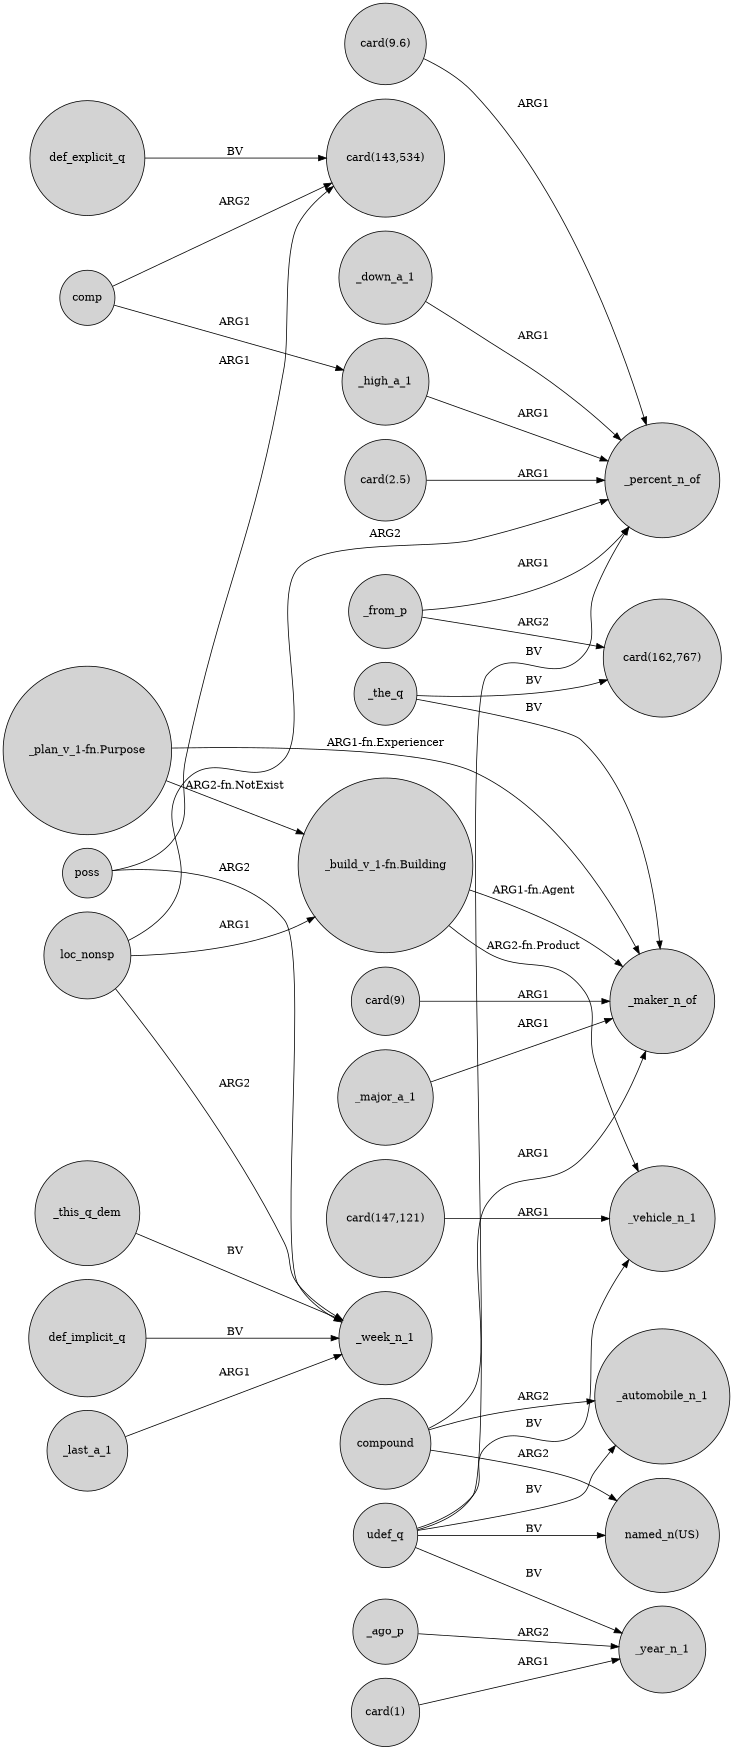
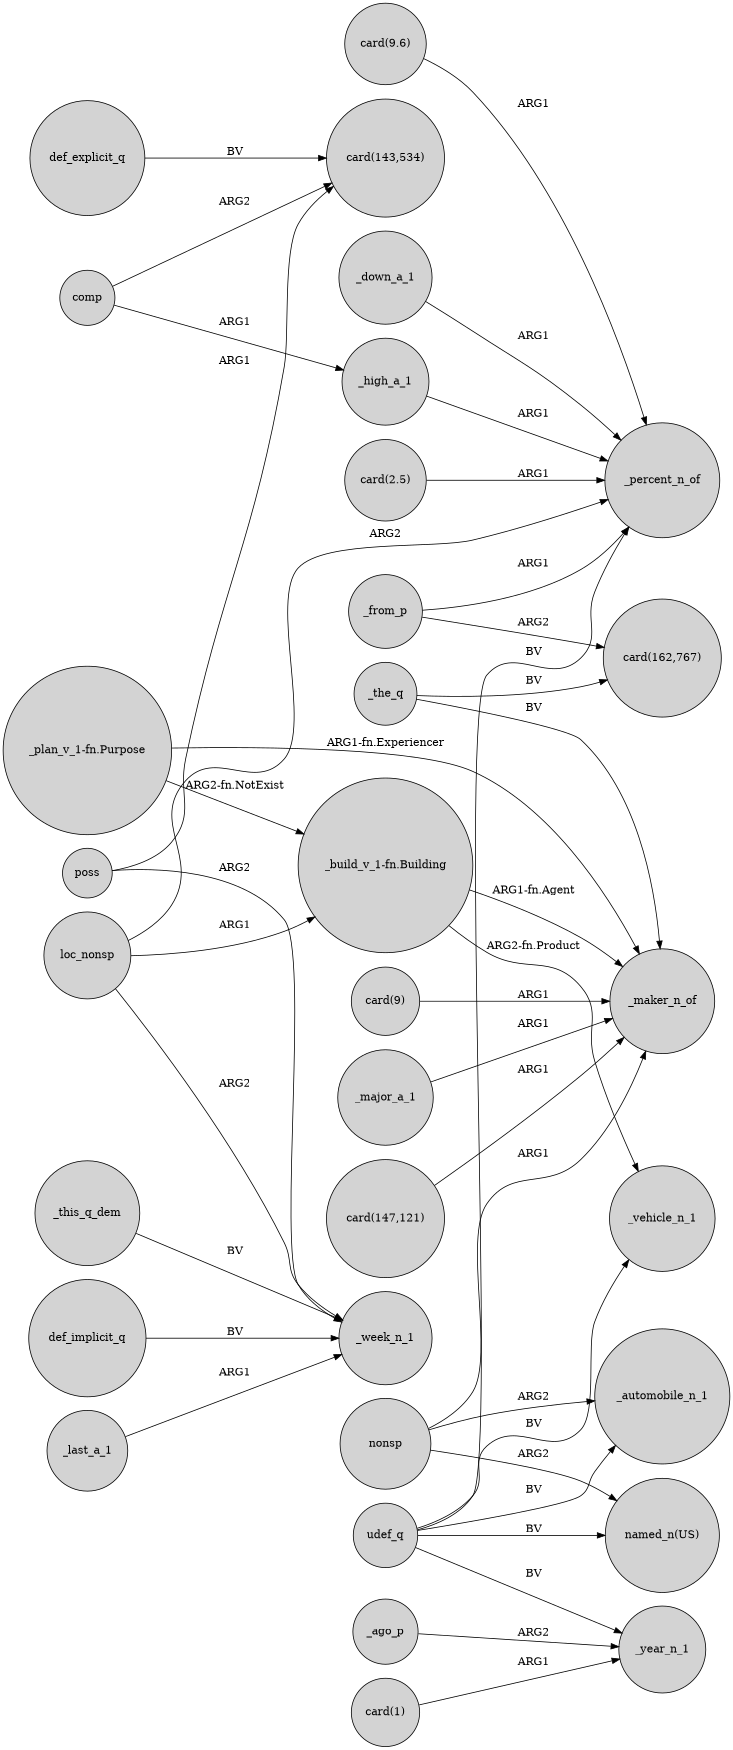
edge "card(147,121)" -> "_vehicle_n_1": now "card(147,121)" -> "_maker_n_of"
node "compound": label "compound" -> "nonsp"
